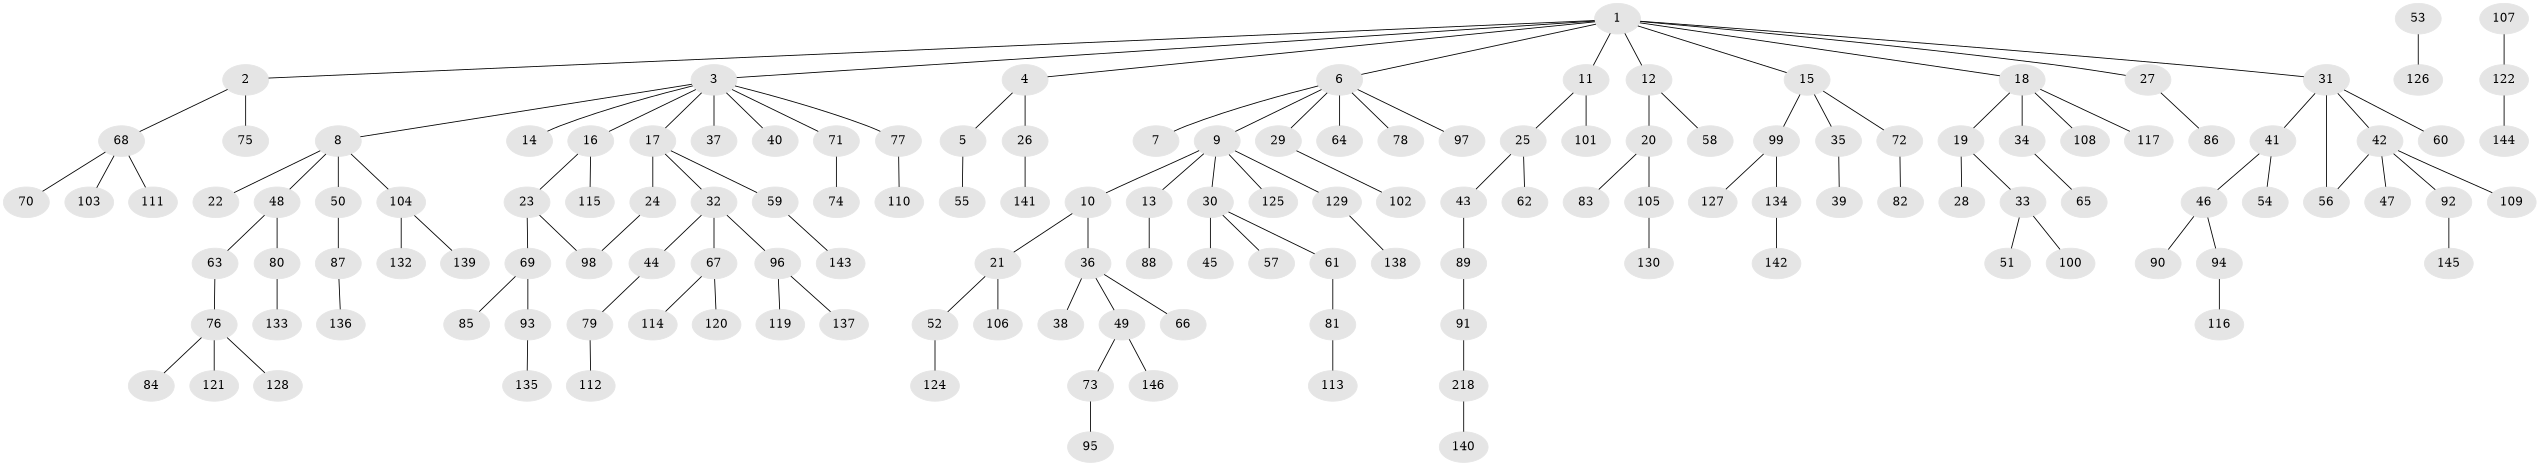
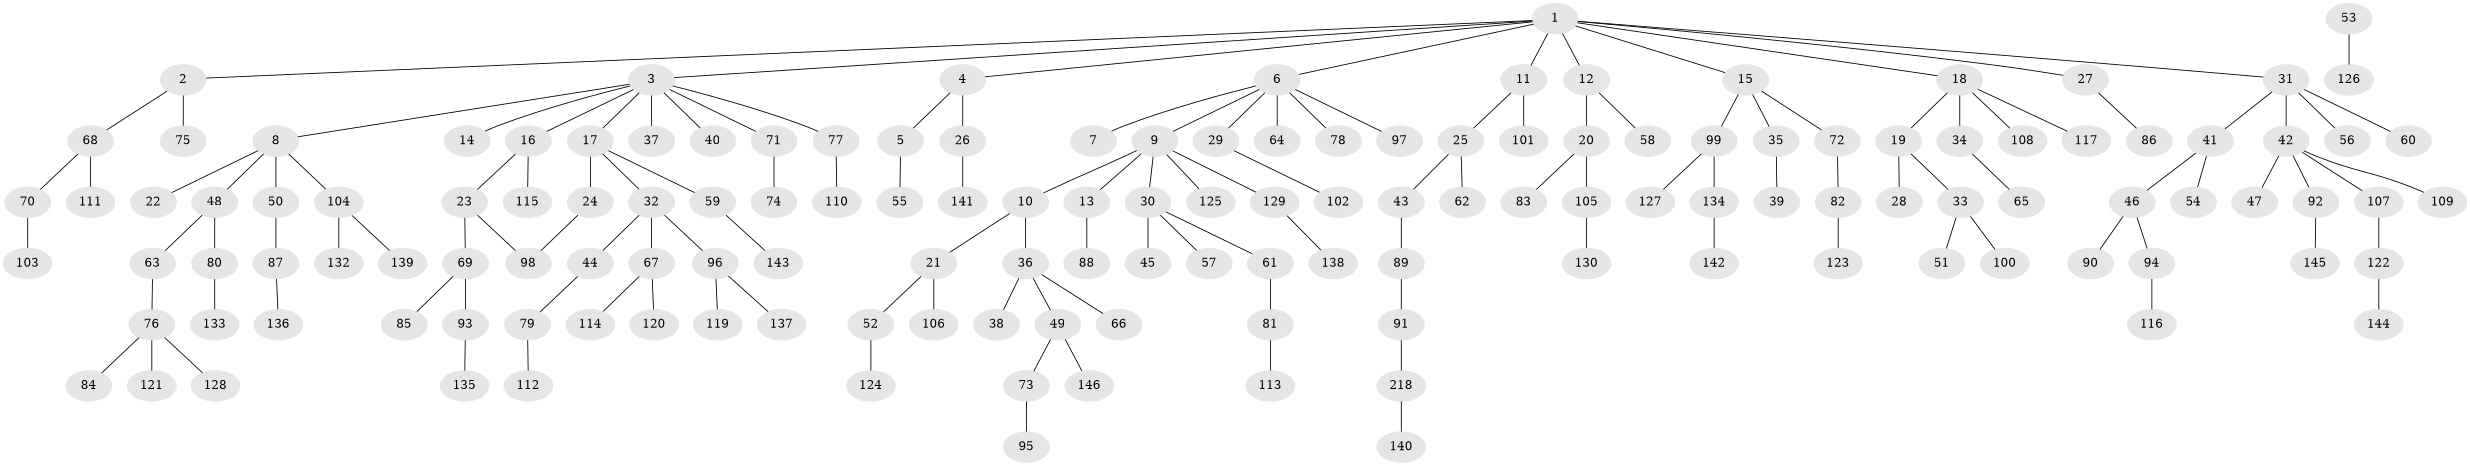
edge "68" -- "103": now "70" -- "103"
edge "42" -- "56": now "42" -- "107"
node "123": added
